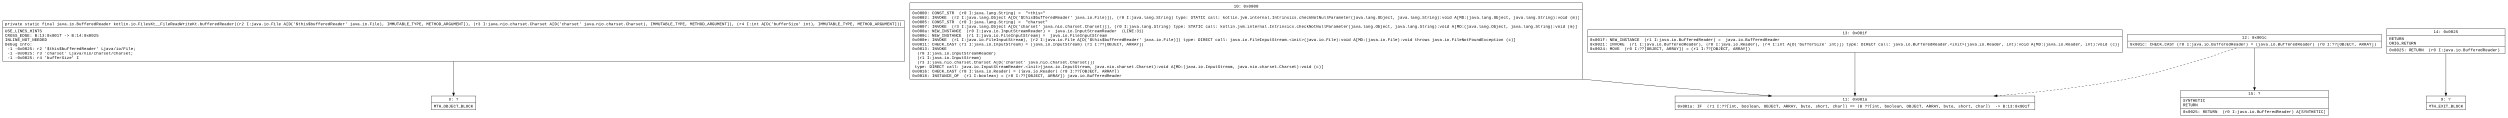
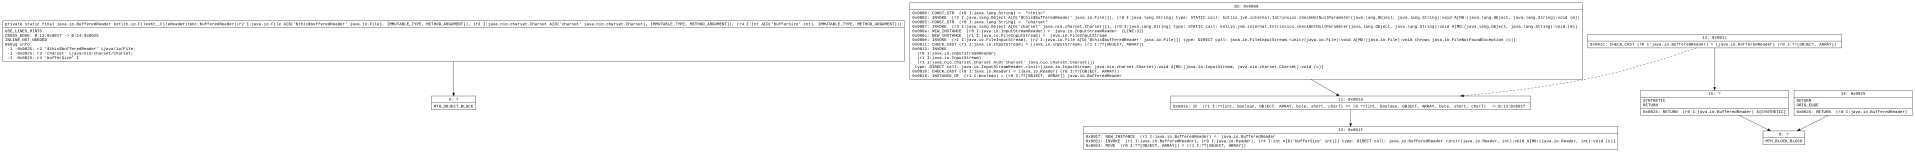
node "14: 0x0025": text "ORIG_RETURN" -> "ORIG_EDGE"
edge "13: 0x001f" -> "11: 0x001a": reversed
node "9: ?": text "MTH_EXIT_BLOCK" -> "MTH_BLOCK_BLOCK"
edge "15: ?" -> "9: ?": added
